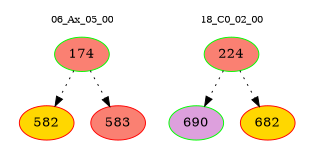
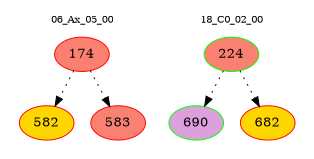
node "174": color green -> red
